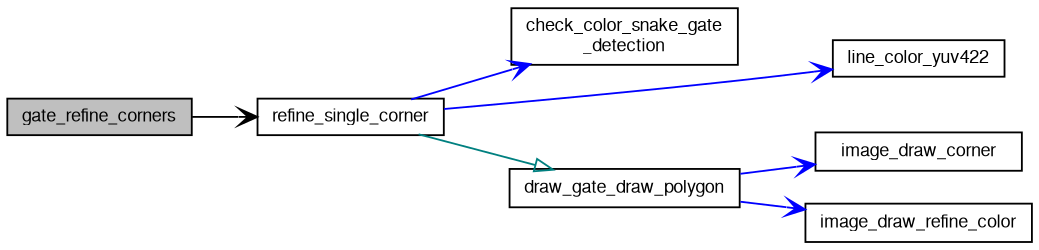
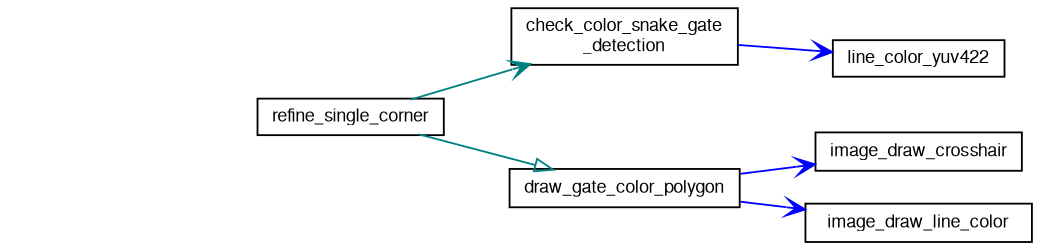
edge "refine_single_corner" -> "check_color_snake_gate _detection": color blue -> teal
edge "refine_single_corner" -> "line_color_yuv422": now "check_color_snake_gate _detection" -> "line_color_yuv422"
node "gate_refine_corners": removed
node "image_draw_corner": label "image_draw_corner" -> "image_draw_crosshair"
node "draw_gate_draw_polygon": label "draw_gate_draw_polygon" -> "draw_gate_color_polygon"
node "image_draw_refine_color": label "image_draw_refine_color" -> "image_draw_line_color"
